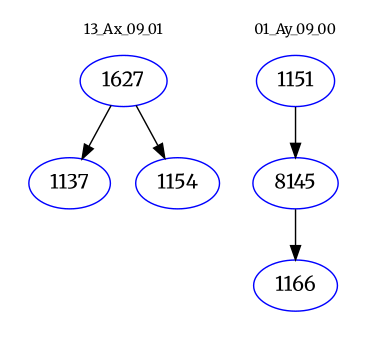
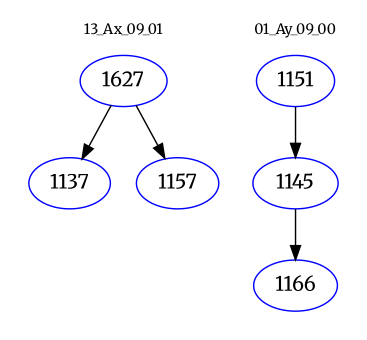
node "1154": label "1154" -> "1157"
node "8145": label "8145" -> "1145"
